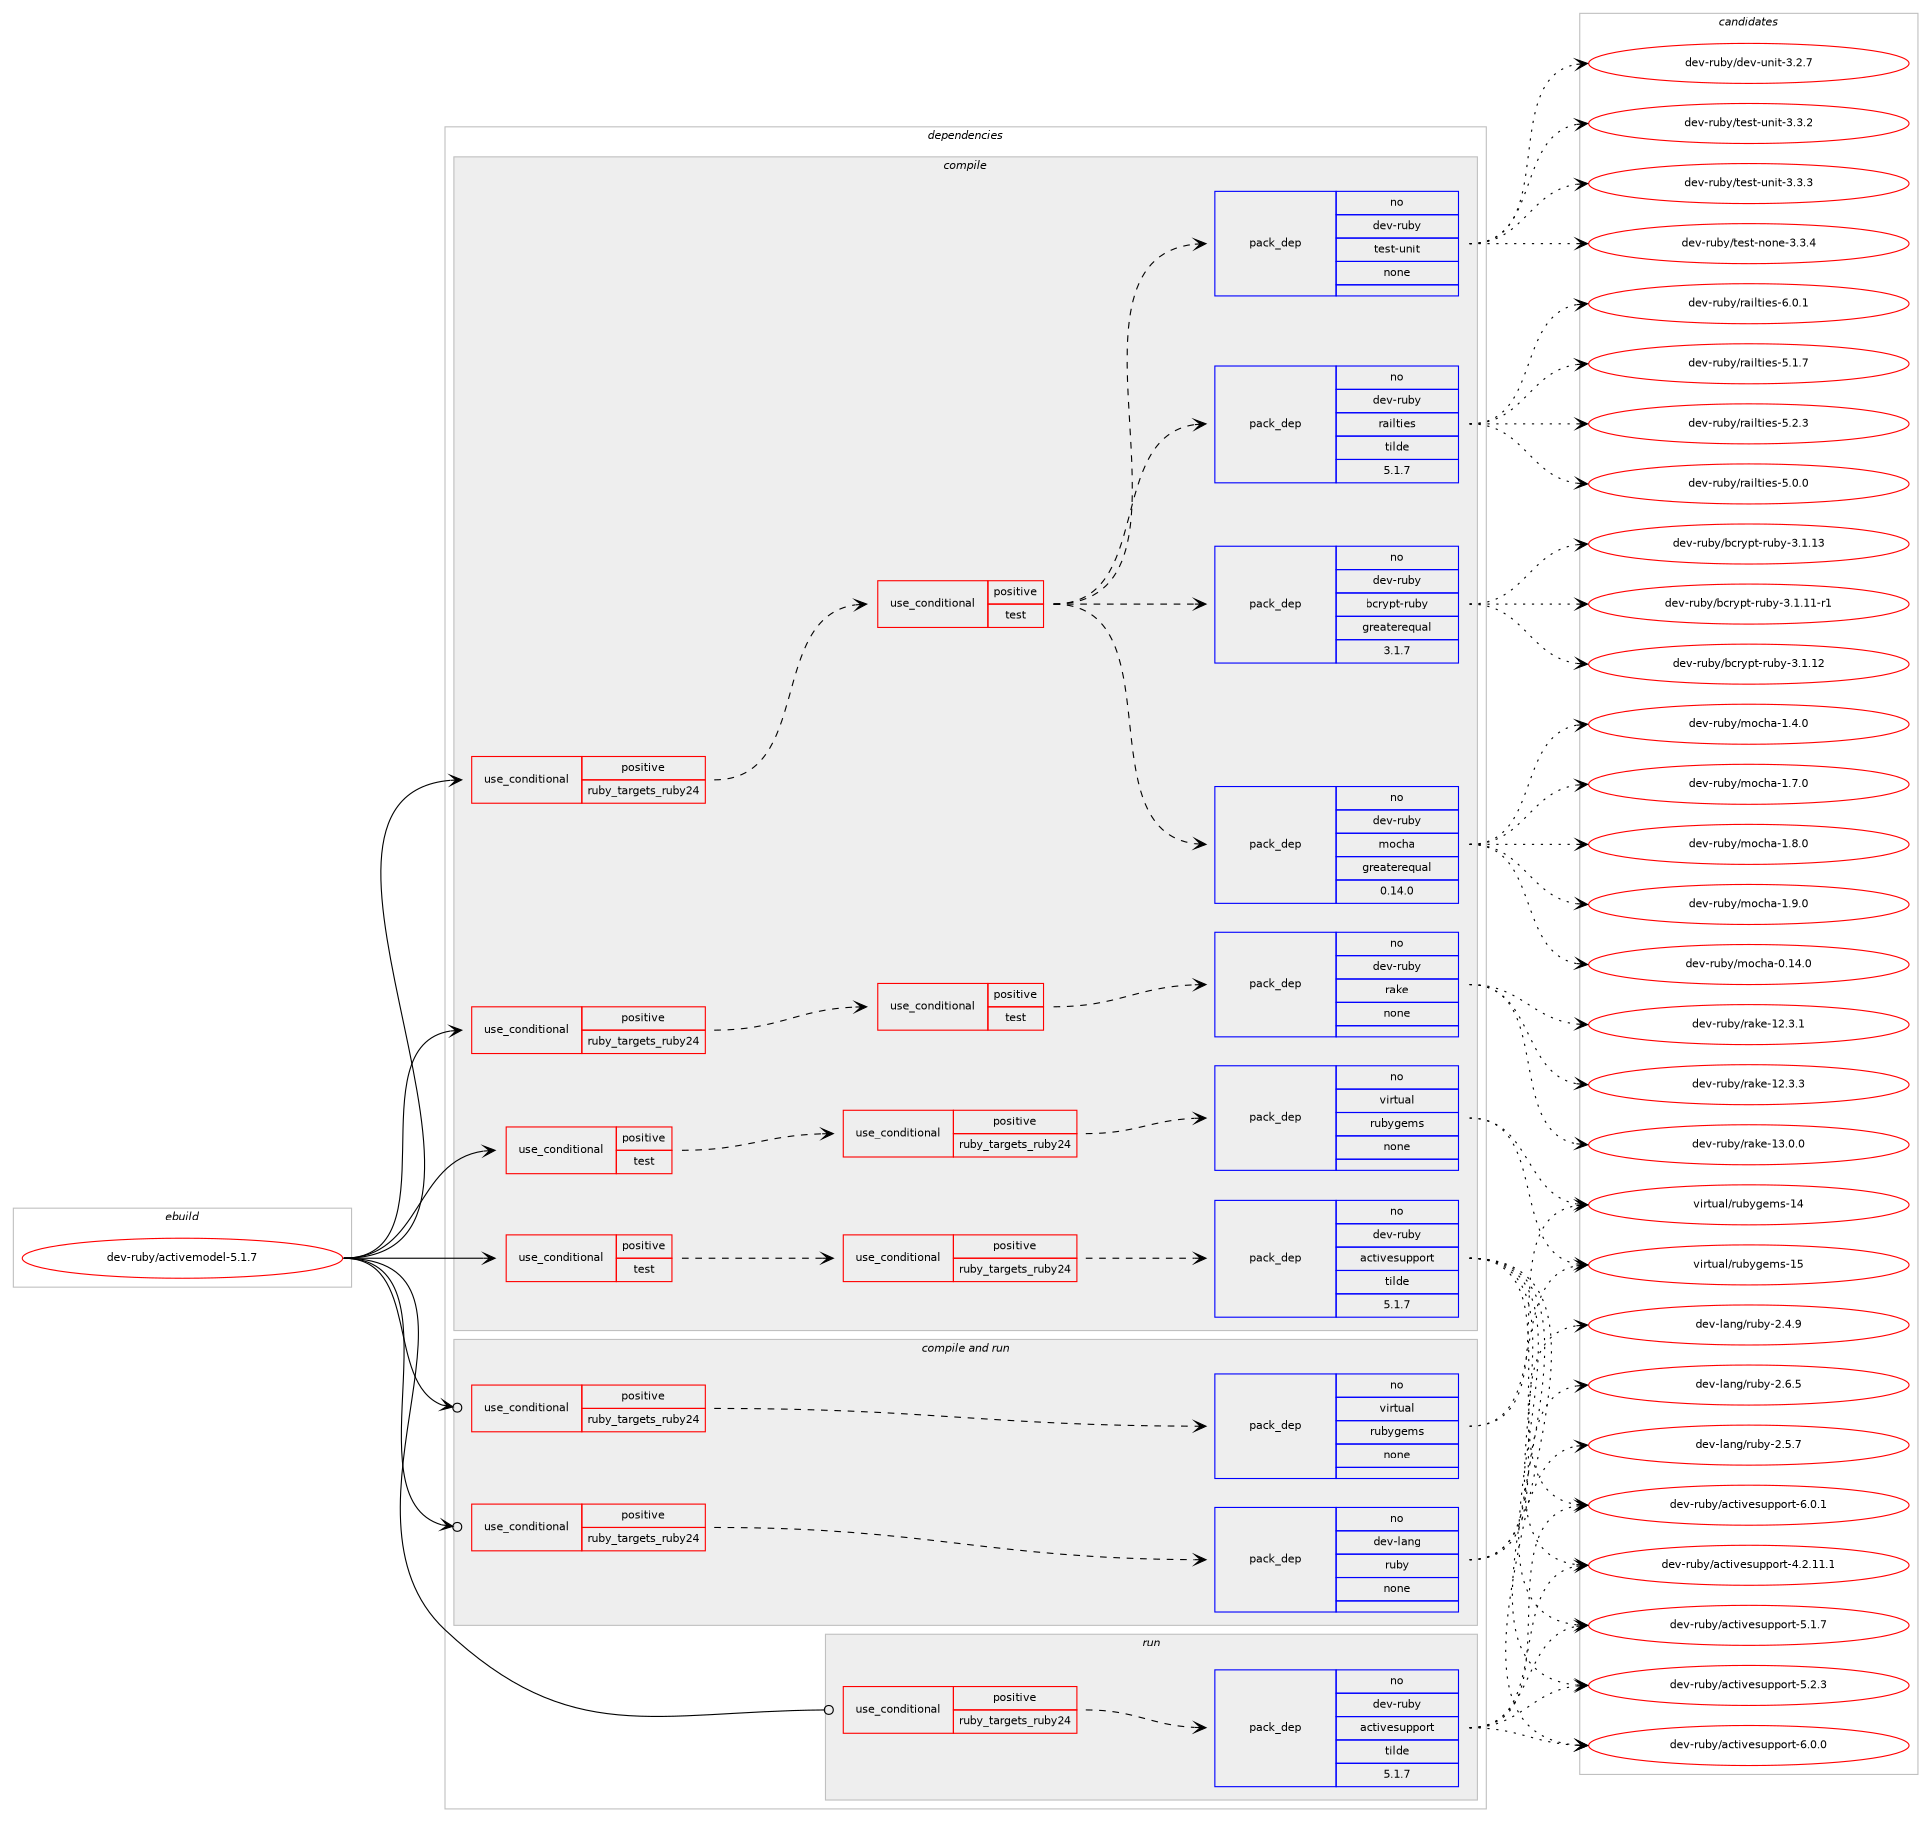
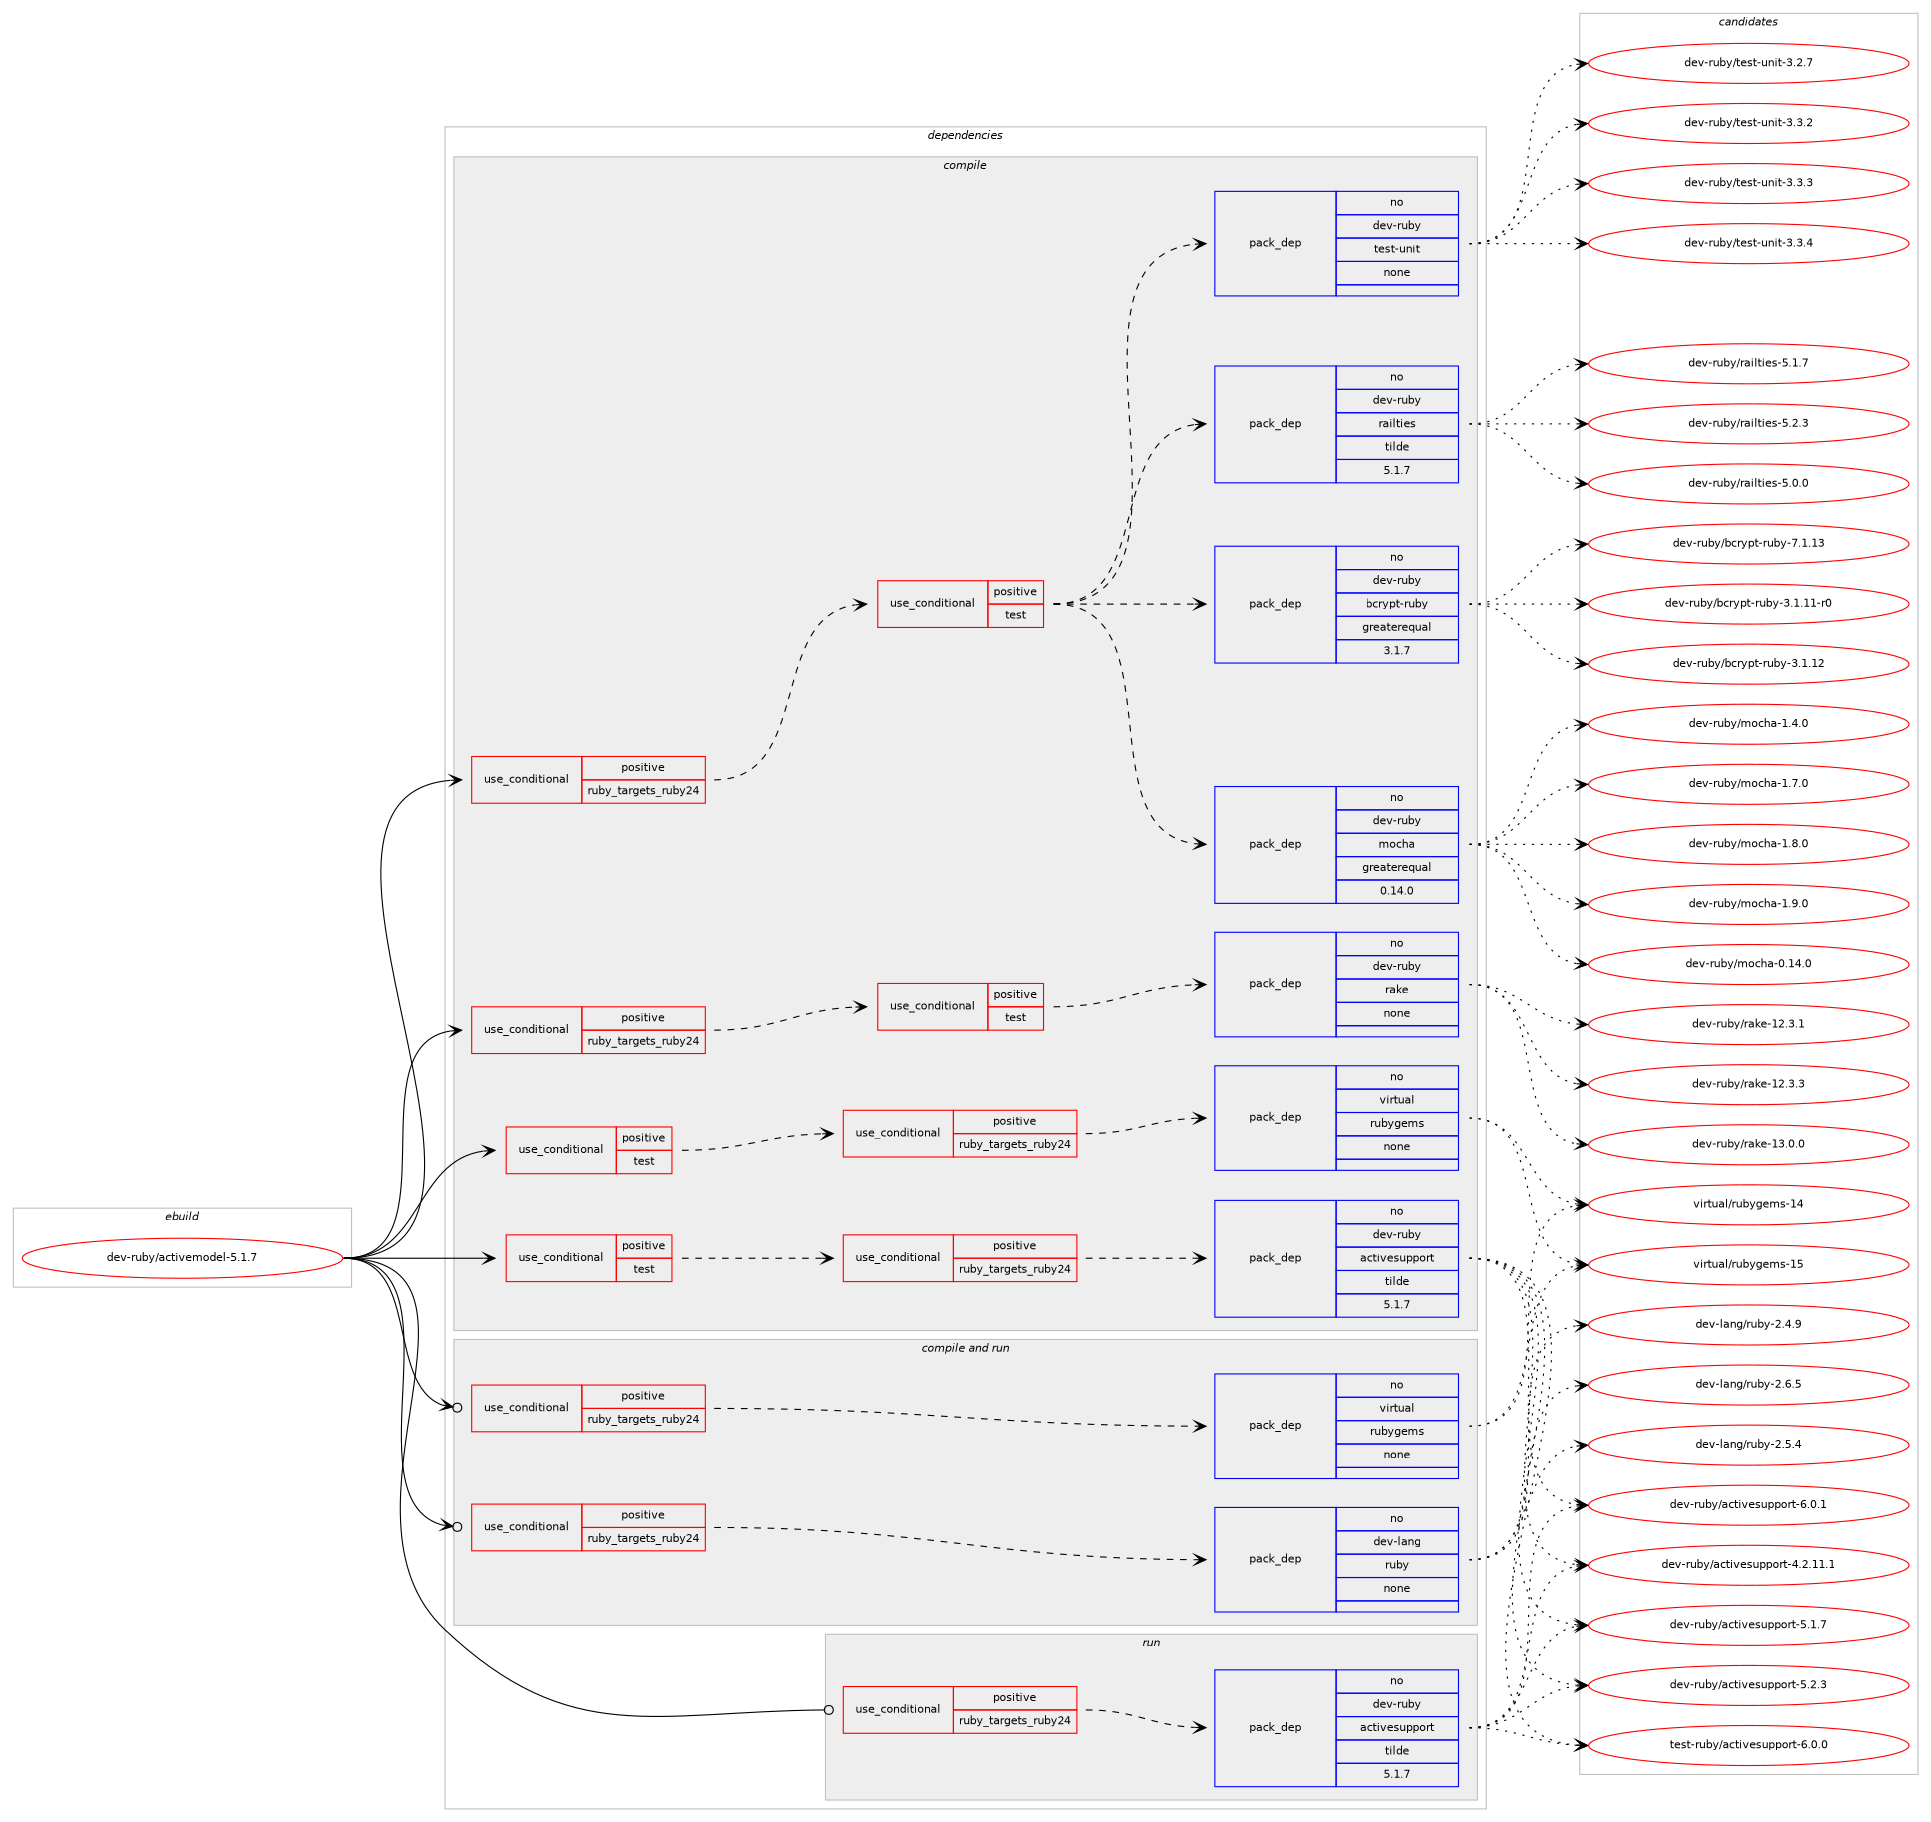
node "dev-ruby/dev-unit-3.2.7": label "dev-ruby/dev-unit-3.2.7" -> "dev-ruby/test-unit-3.2.7"
node "dev-ruby/test-none-3.3.4": label "dev-ruby/test-none-3.3.4" -> "dev-ruby/test-unit-3.3.4"
node "dev-ruby/railties-6.0.1": removed
node "dev-ruby/bcrypt-ruby-3.1.13": label "dev-ruby/bcrypt-ruby-3.1.13" -> "dev-ruby/bcrypt-ruby-7.1.13"
node "dev-ruby/bcrypt-ruby-3.1.11-r1": label "dev-ruby/bcrypt-ruby-3.1.11-r1" -> "dev-ruby/bcrypt-ruby-3.1.11-r0"
node "dev-lang/ruby-2.5.7": label "dev-lang/ruby-2.5.7" -> "dev-lang/ruby-2.5.4"
node "dev-ruby/activesupport-6.0.0": label "dev-ruby/activesupport-6.0.0" -> "test-ruby/activesupport-6.0.0"
